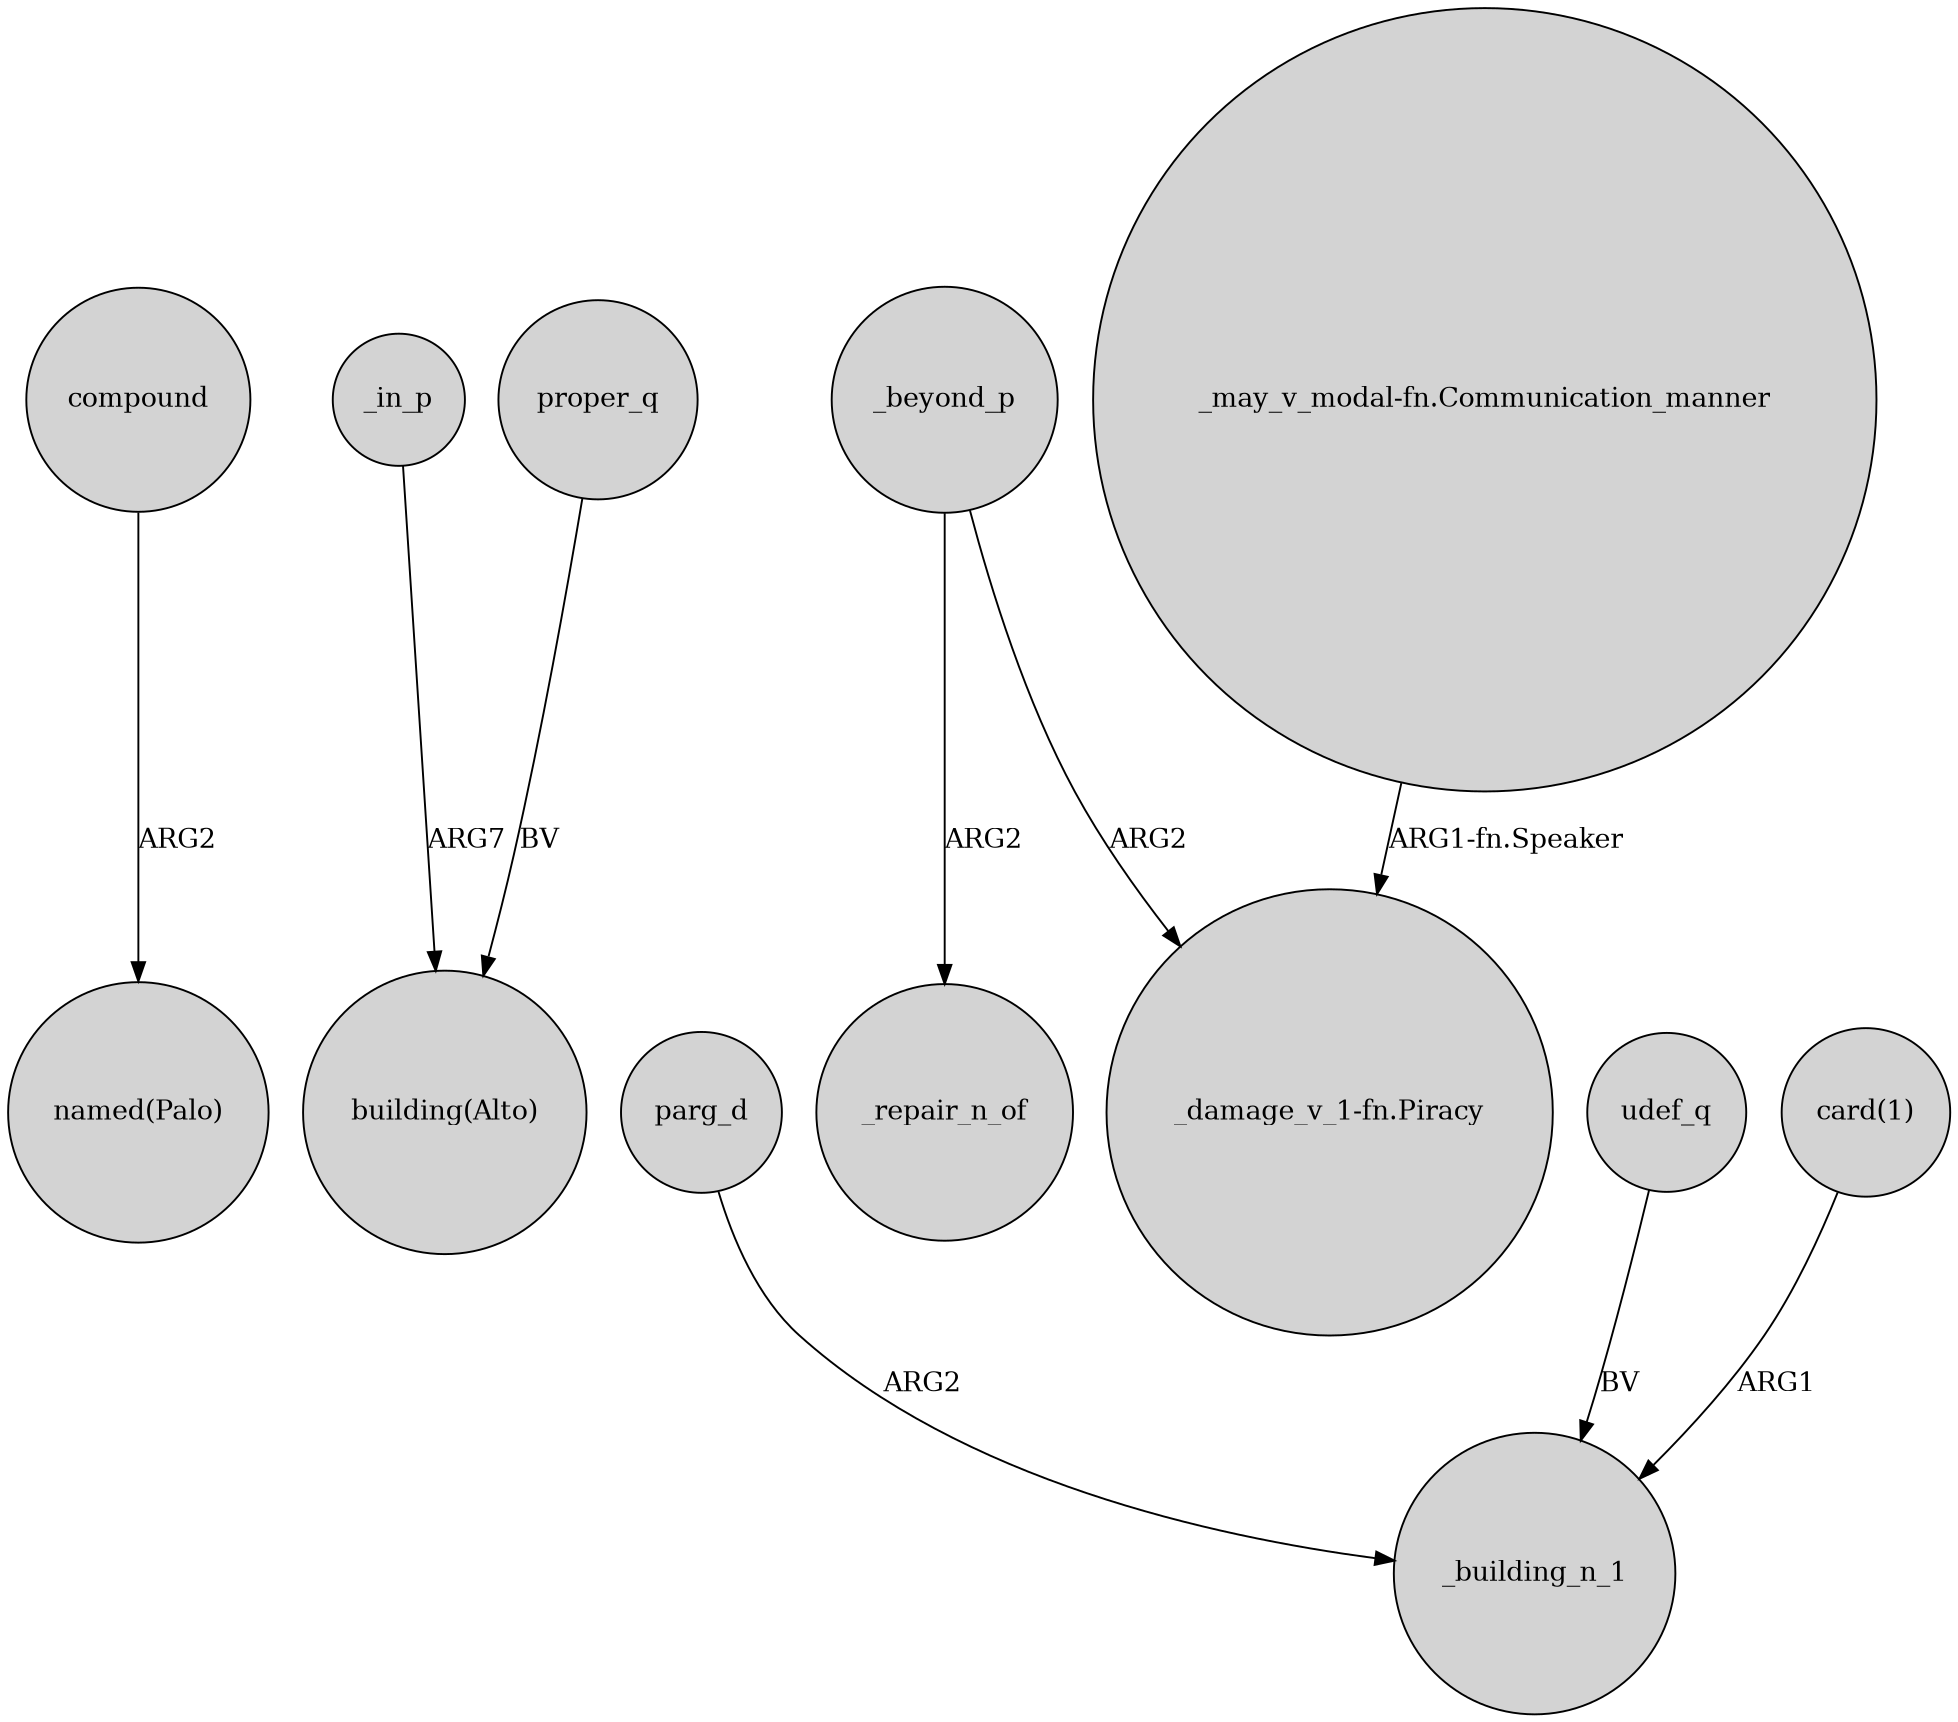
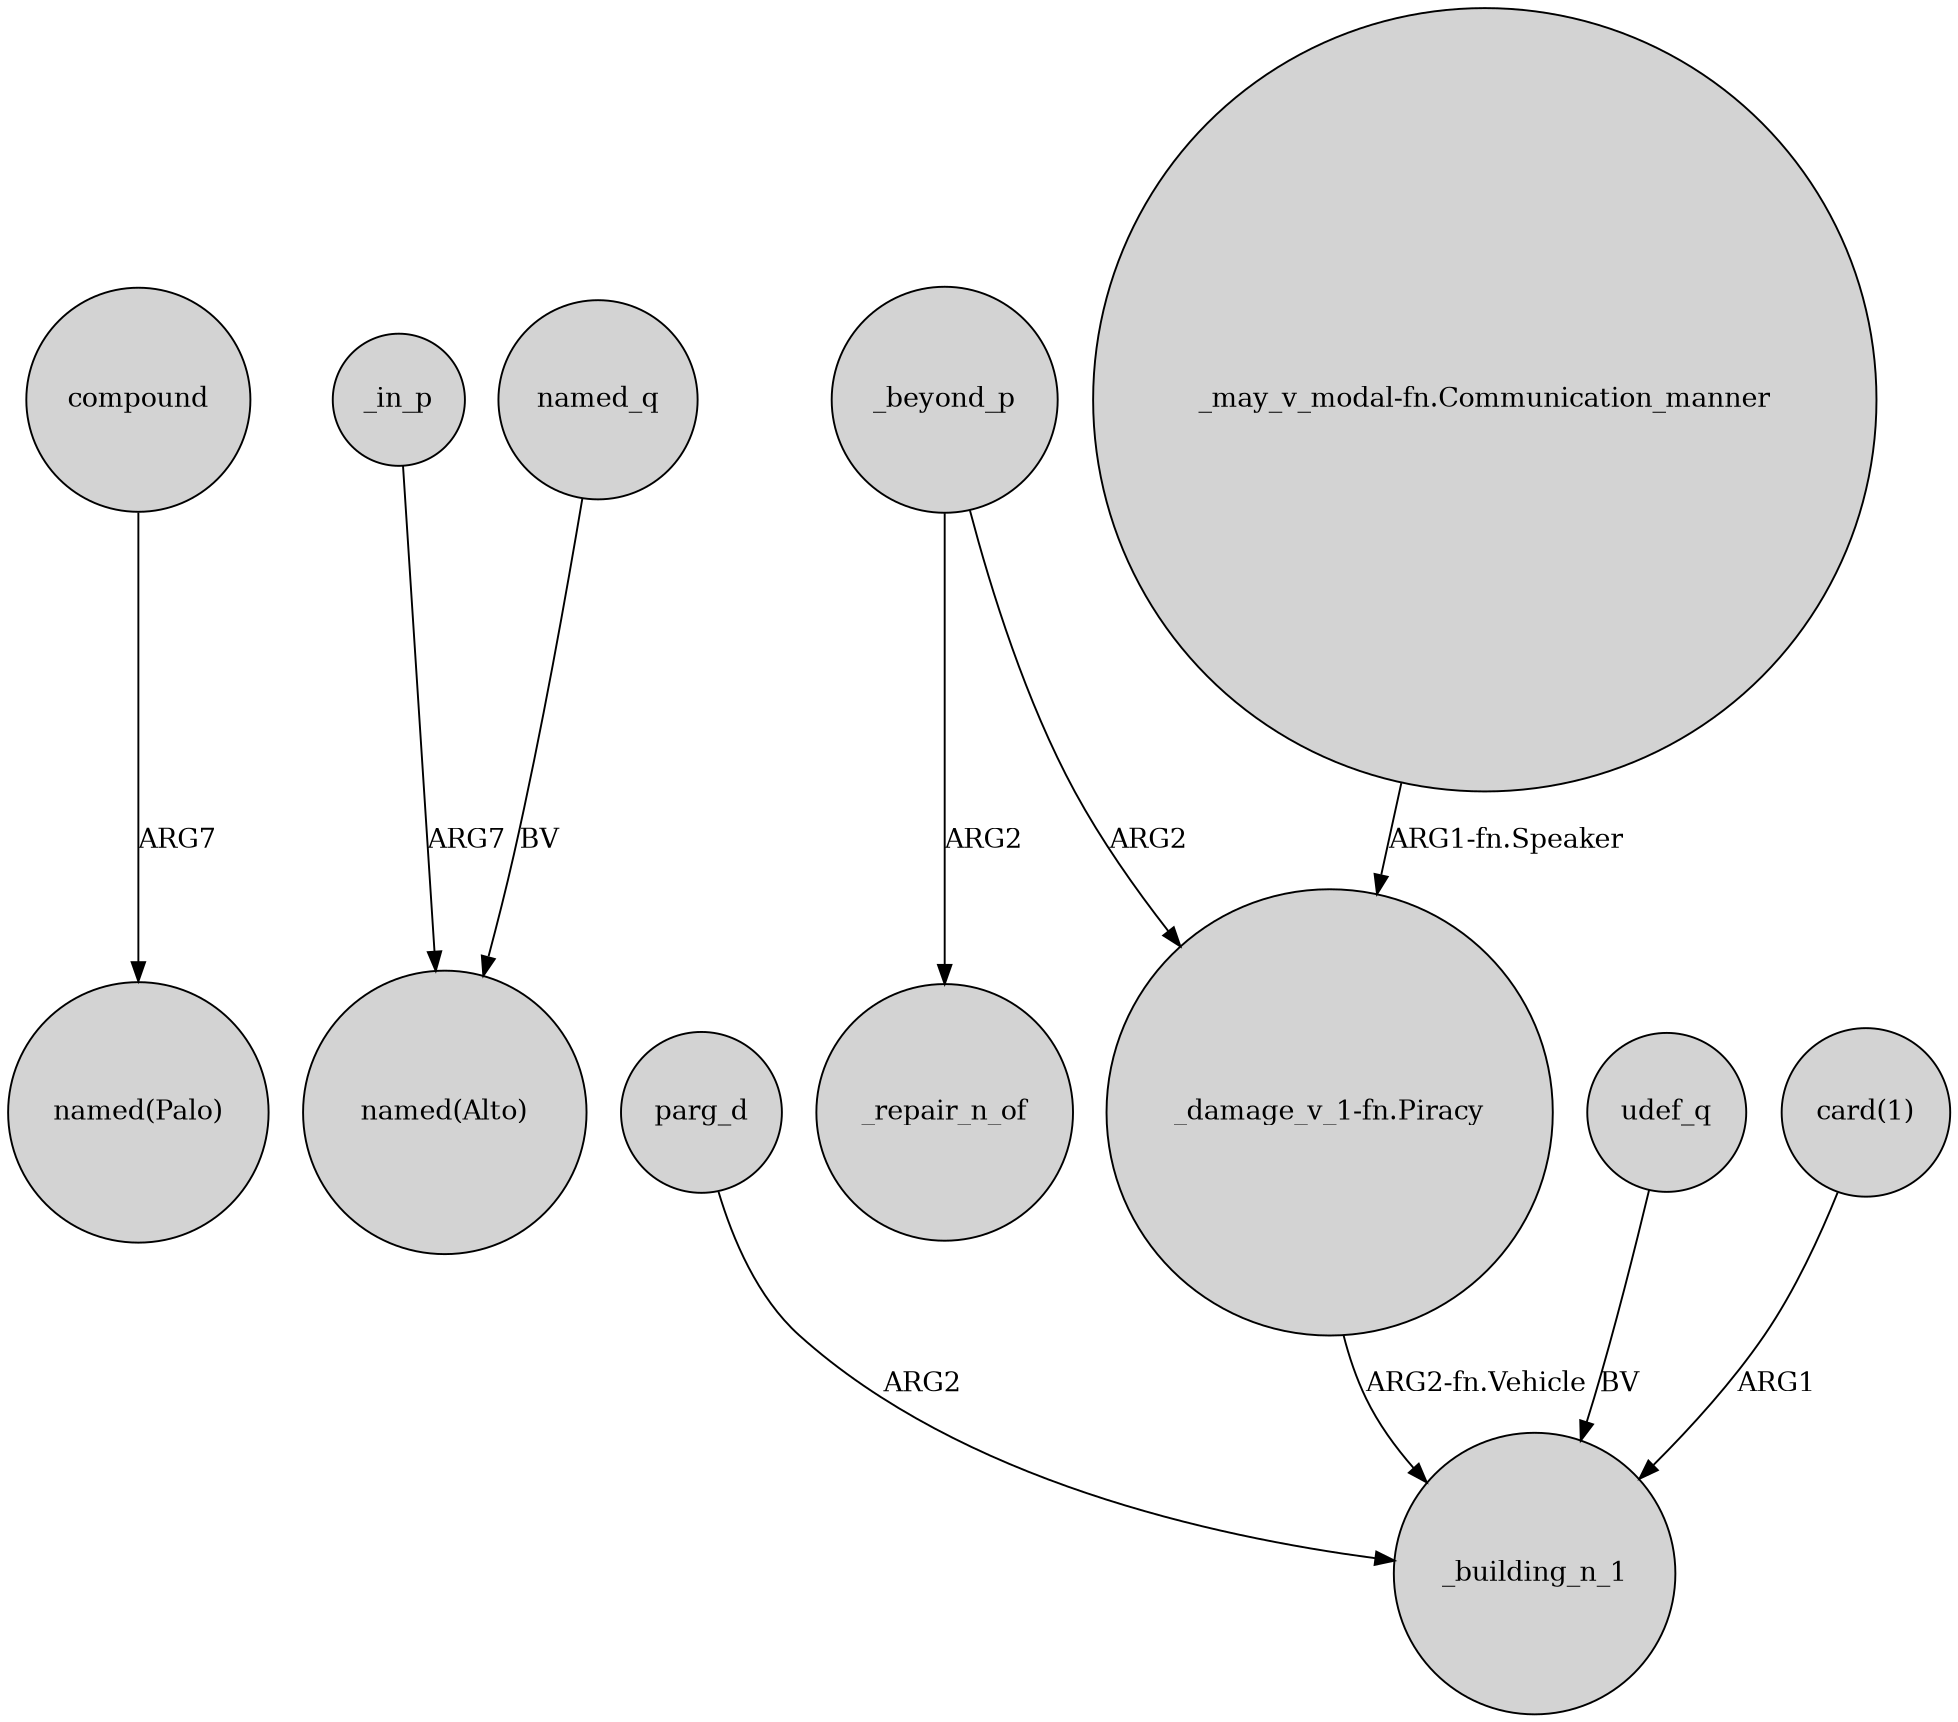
node "proper_q": label "proper_q" -> "named_q"
edge "compound" -> "named(Palo)": label "ARG2" -> "ARG7"
node "building(Alto)": label "building(Alto)" -> "named(Alto)"
edge "_damage_v_1-fn.Piracy" -> "_building_n_1": added, label "ARG2-fn.Vehicle"
